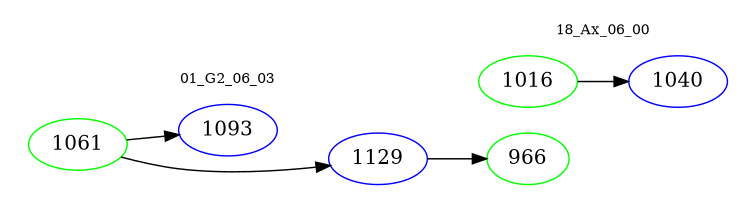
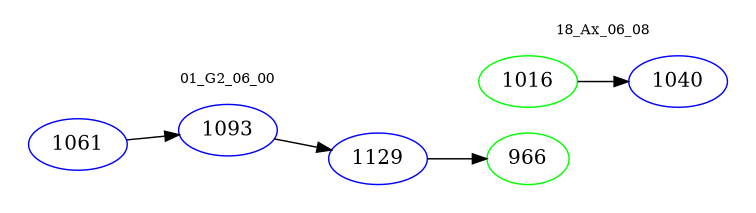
cluster "18_Ax_06_00": label "18_Ax_06_00" -> "18_Ax_06_08"
cluster "01_G2_06_03": label "01_G2_06_03" -> "01_G2_06_00"
node "1061": color green -> blue
edge "1061" -> "1129": now "1093" -> "1129"
